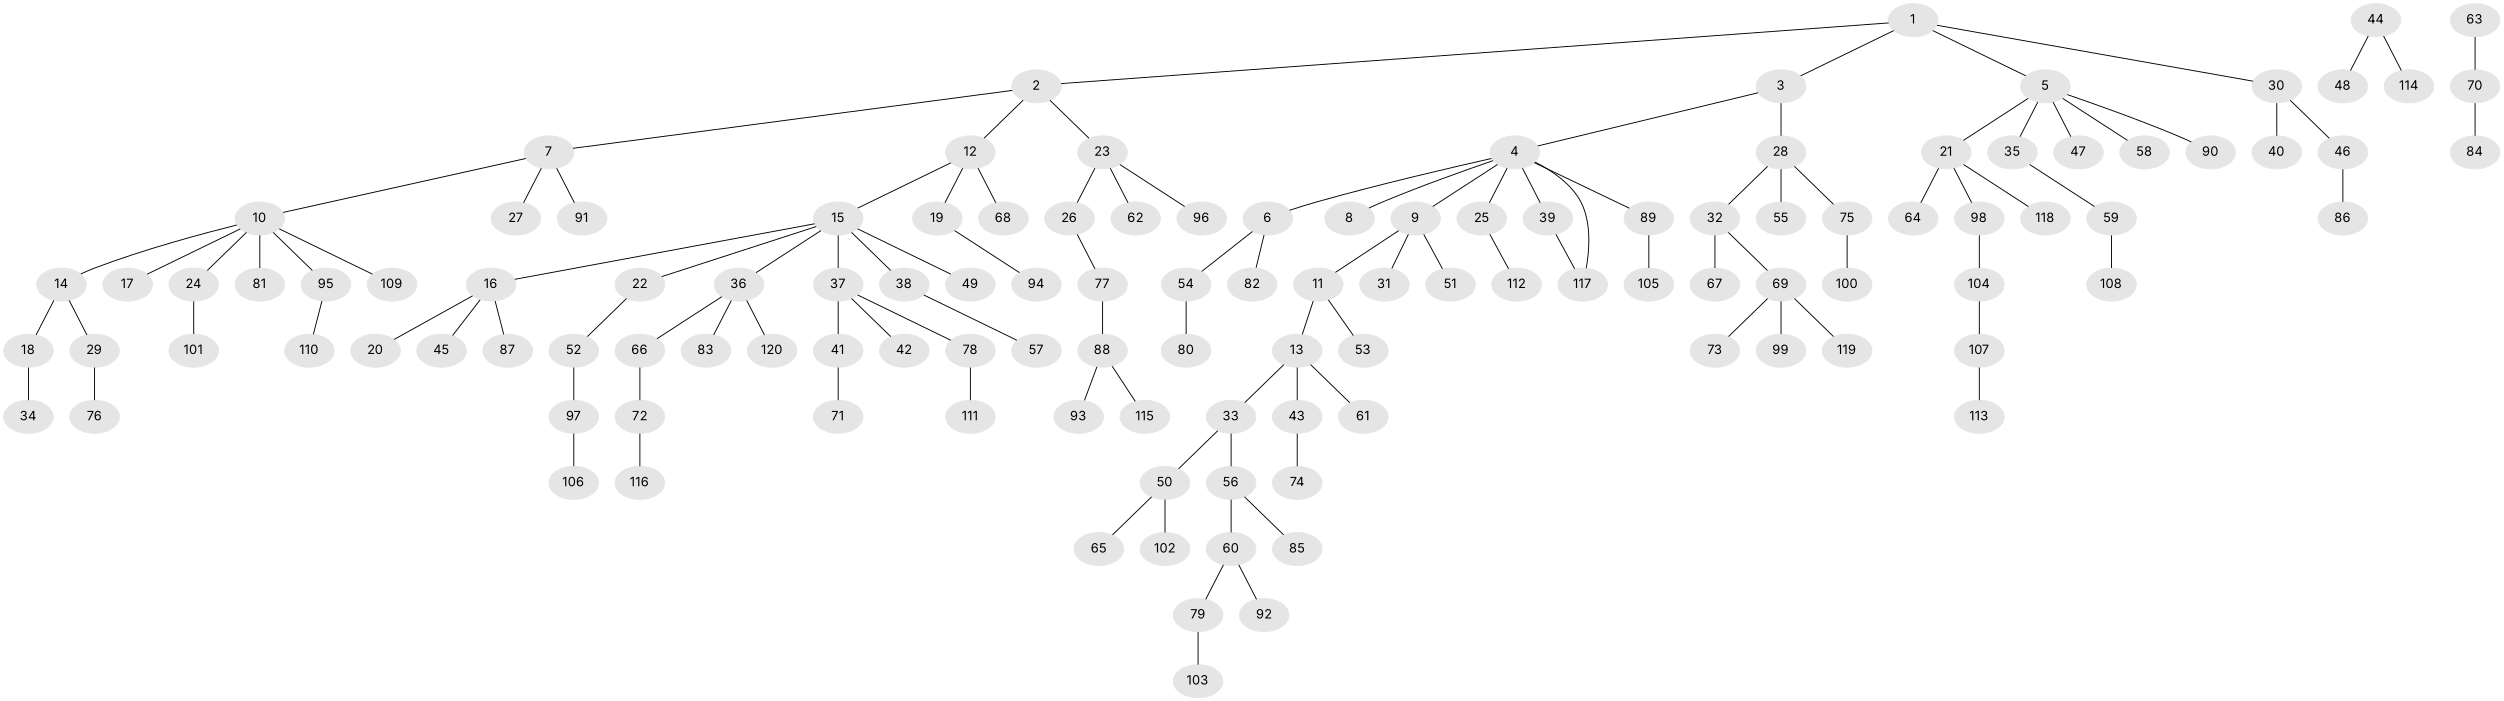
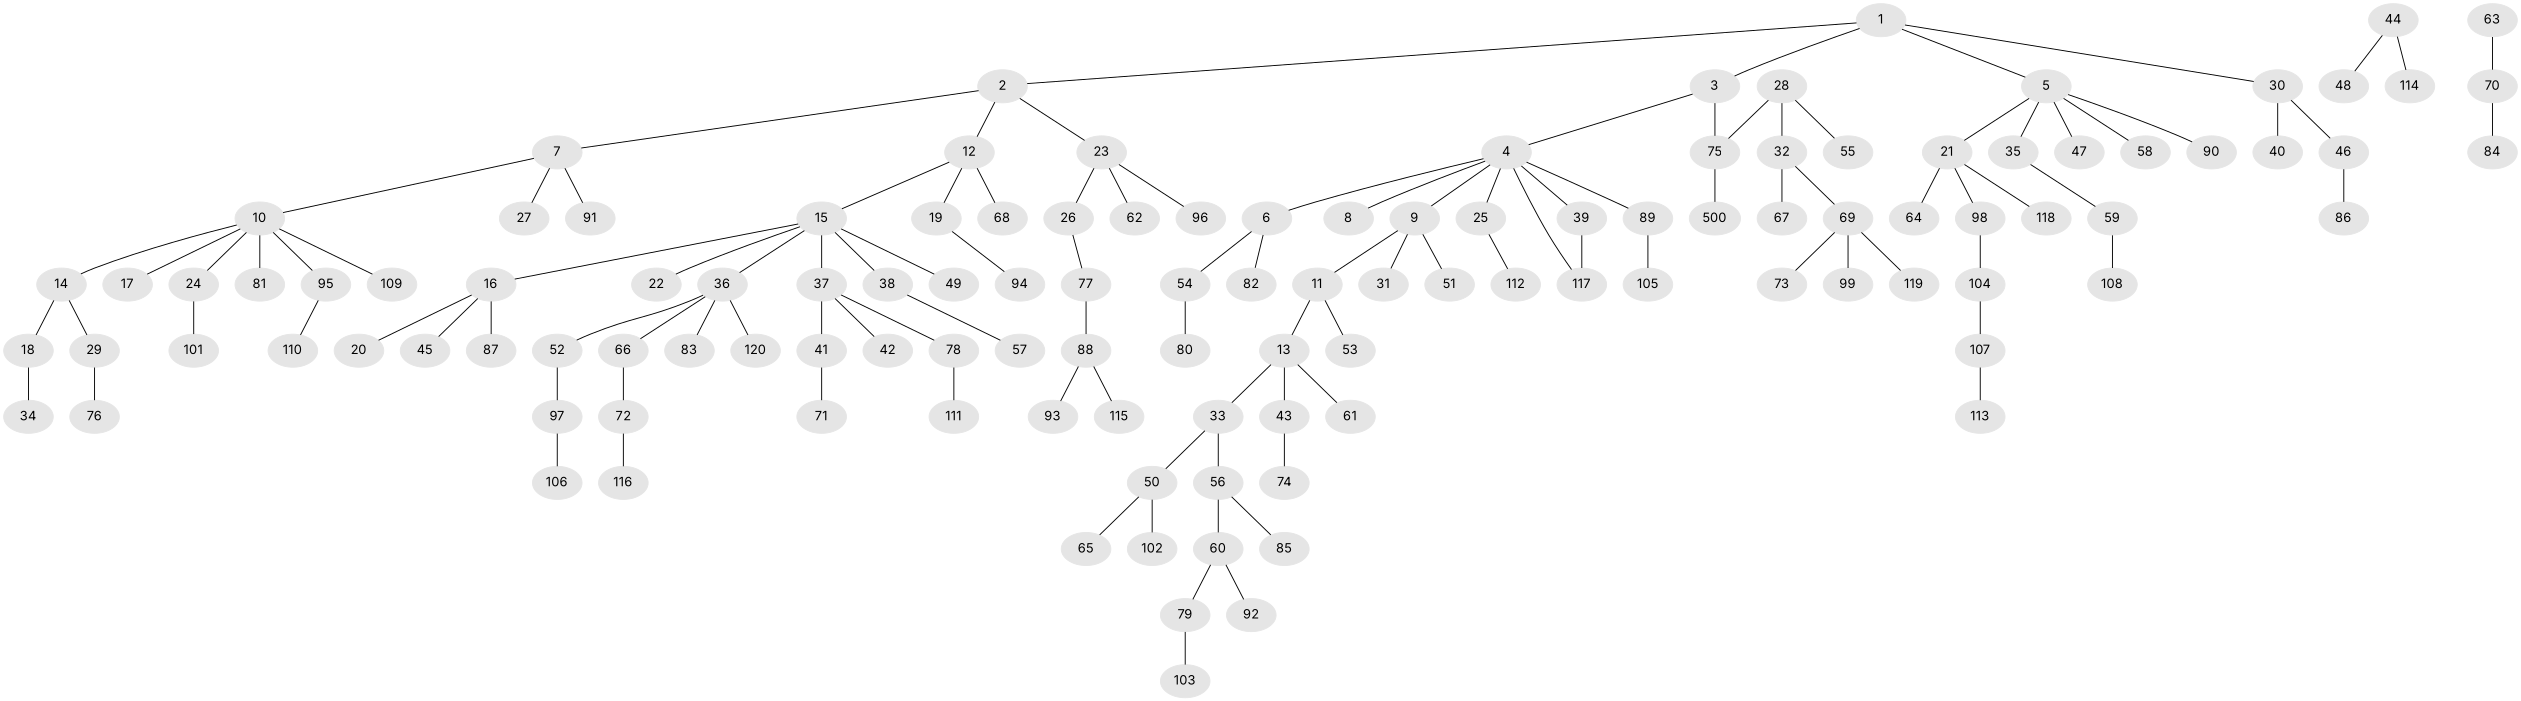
edge "3" -- "28": now "3" -- "75"
node "100": label "100" -> "500"
edge "22" -- "52": now "36" -- "52"
